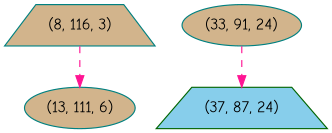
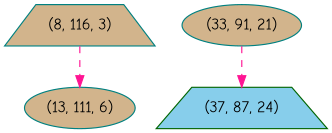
node "(33, 91, 24)": label "(33, 91, 24)" -> "(33, 91, 21)"
